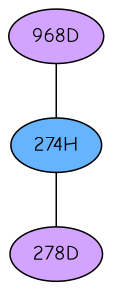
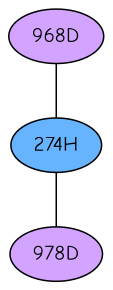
node "278D": label "278D" -> "978D"
